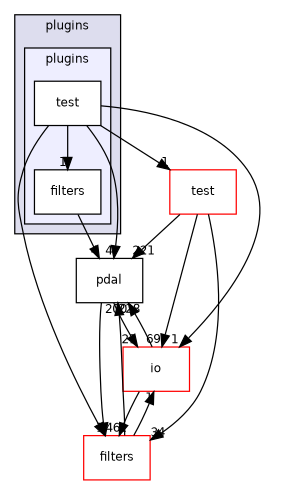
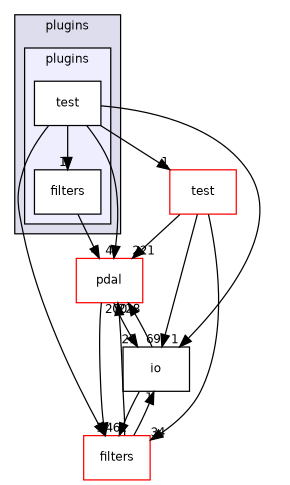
node "pdal": color black -> red
node "io": color red -> black
